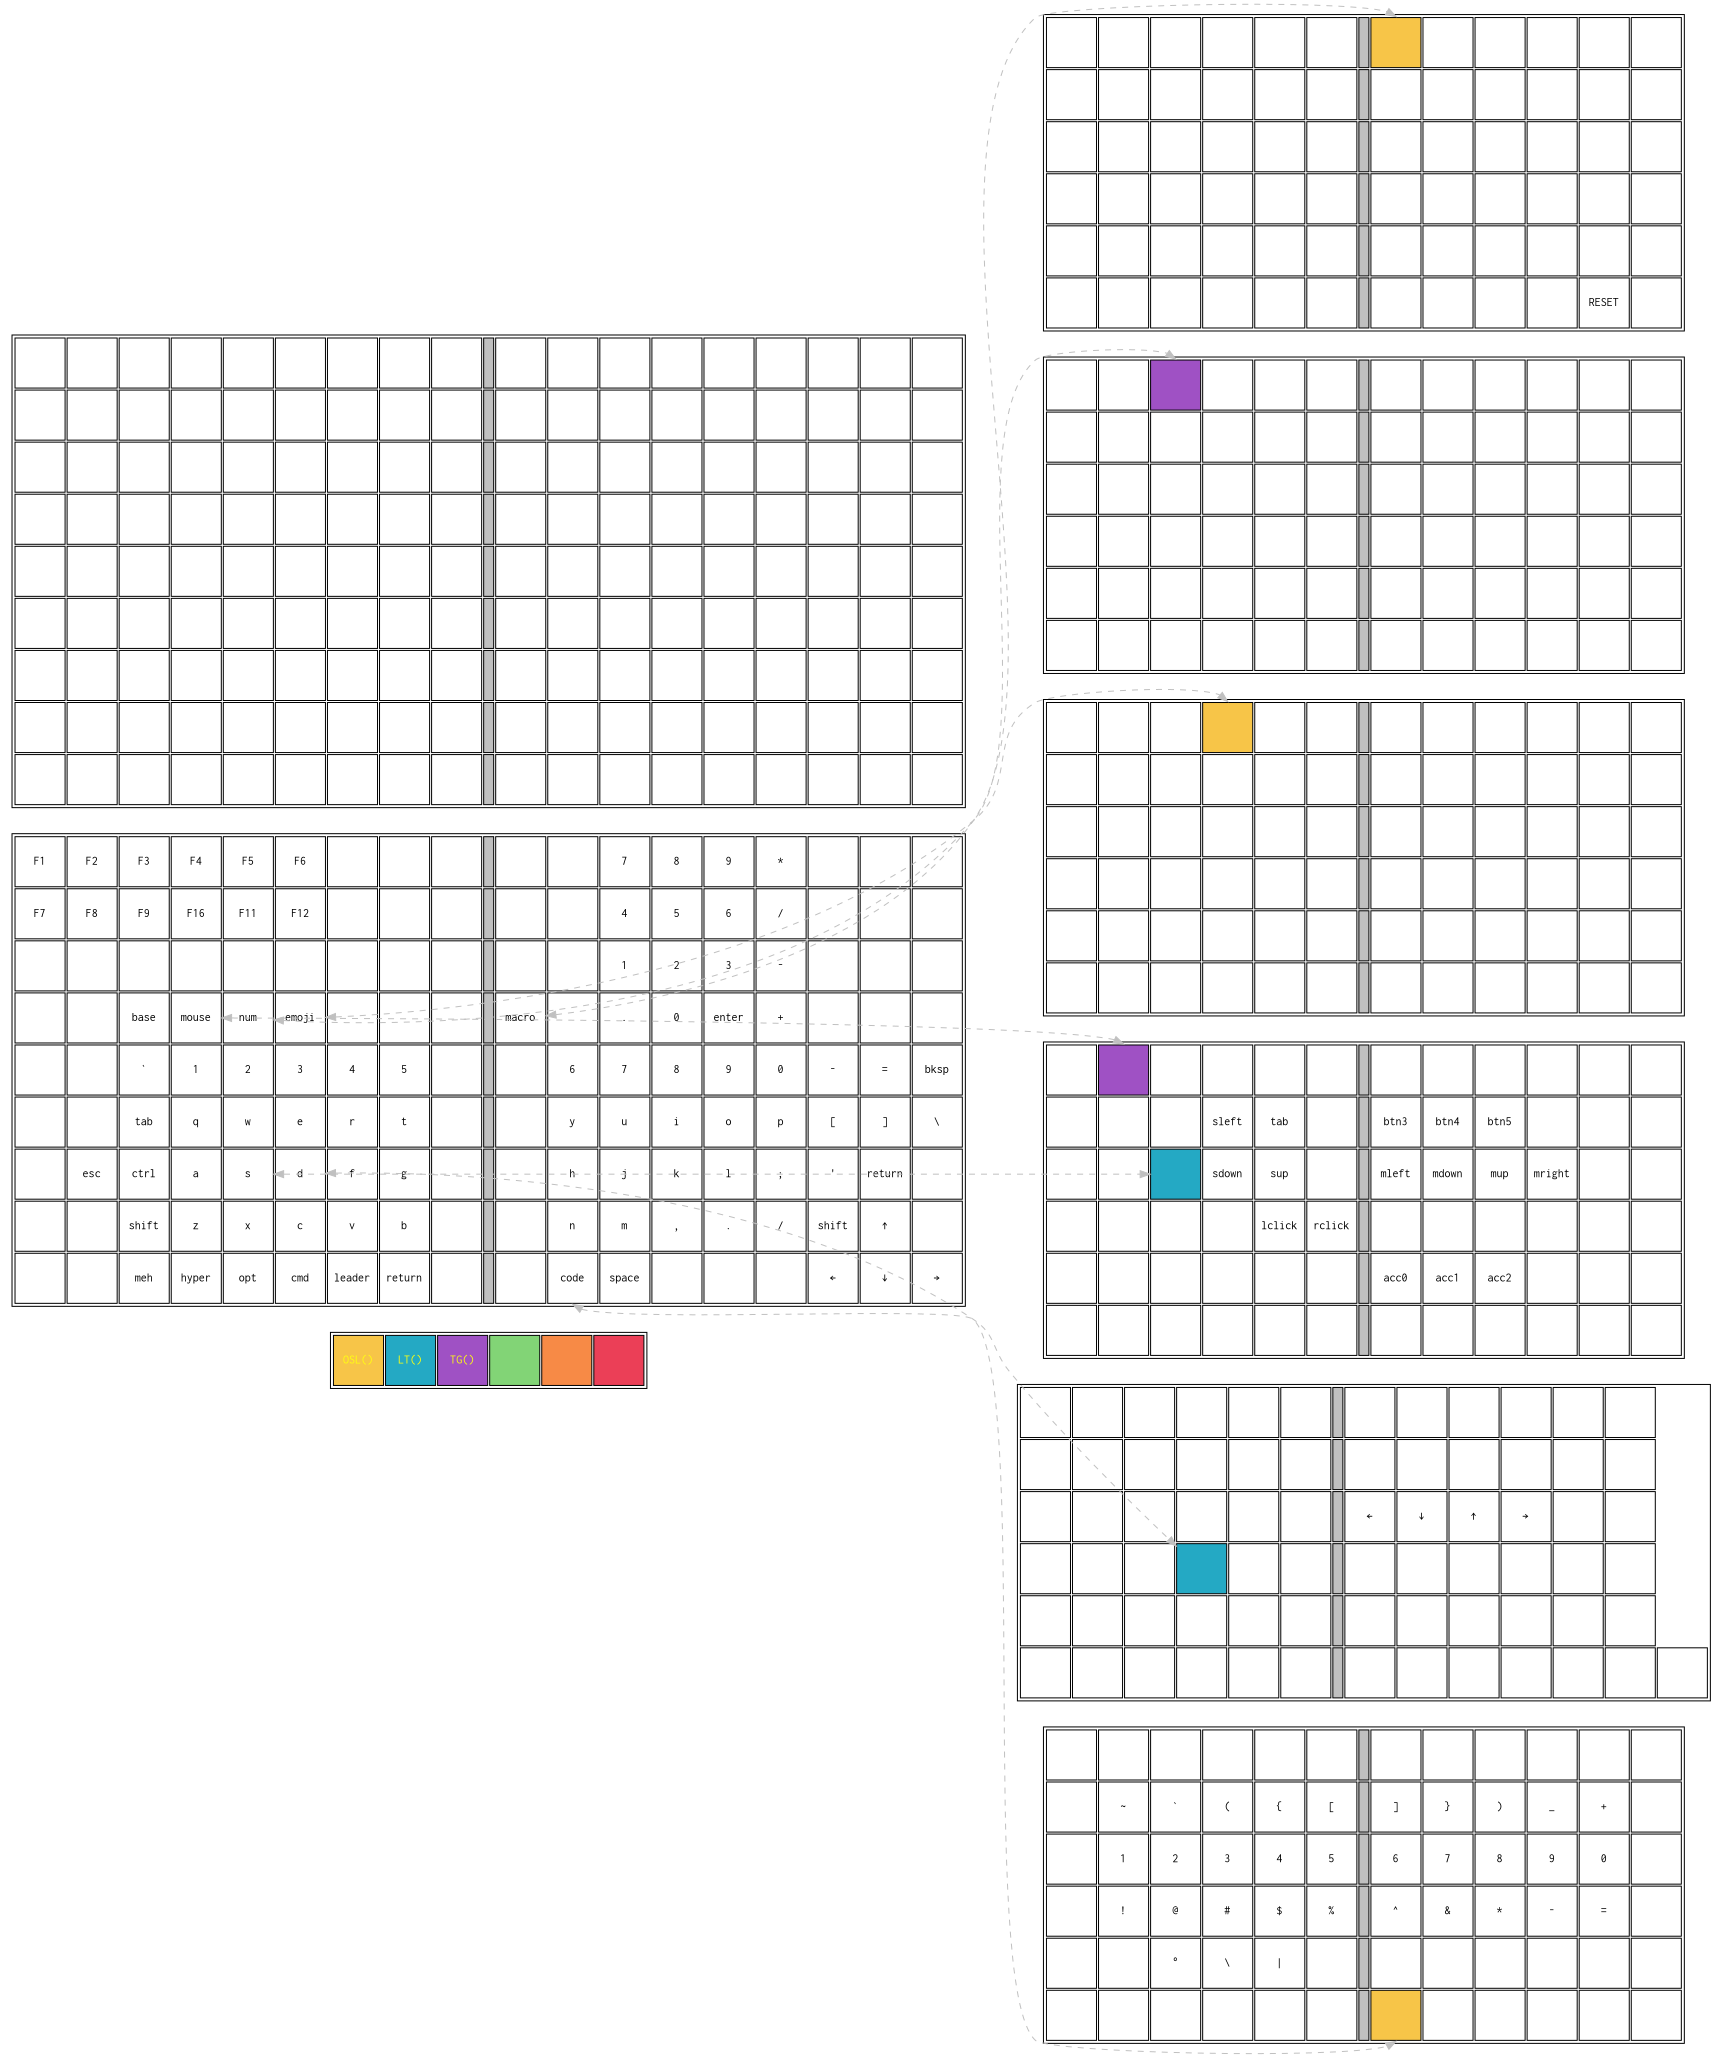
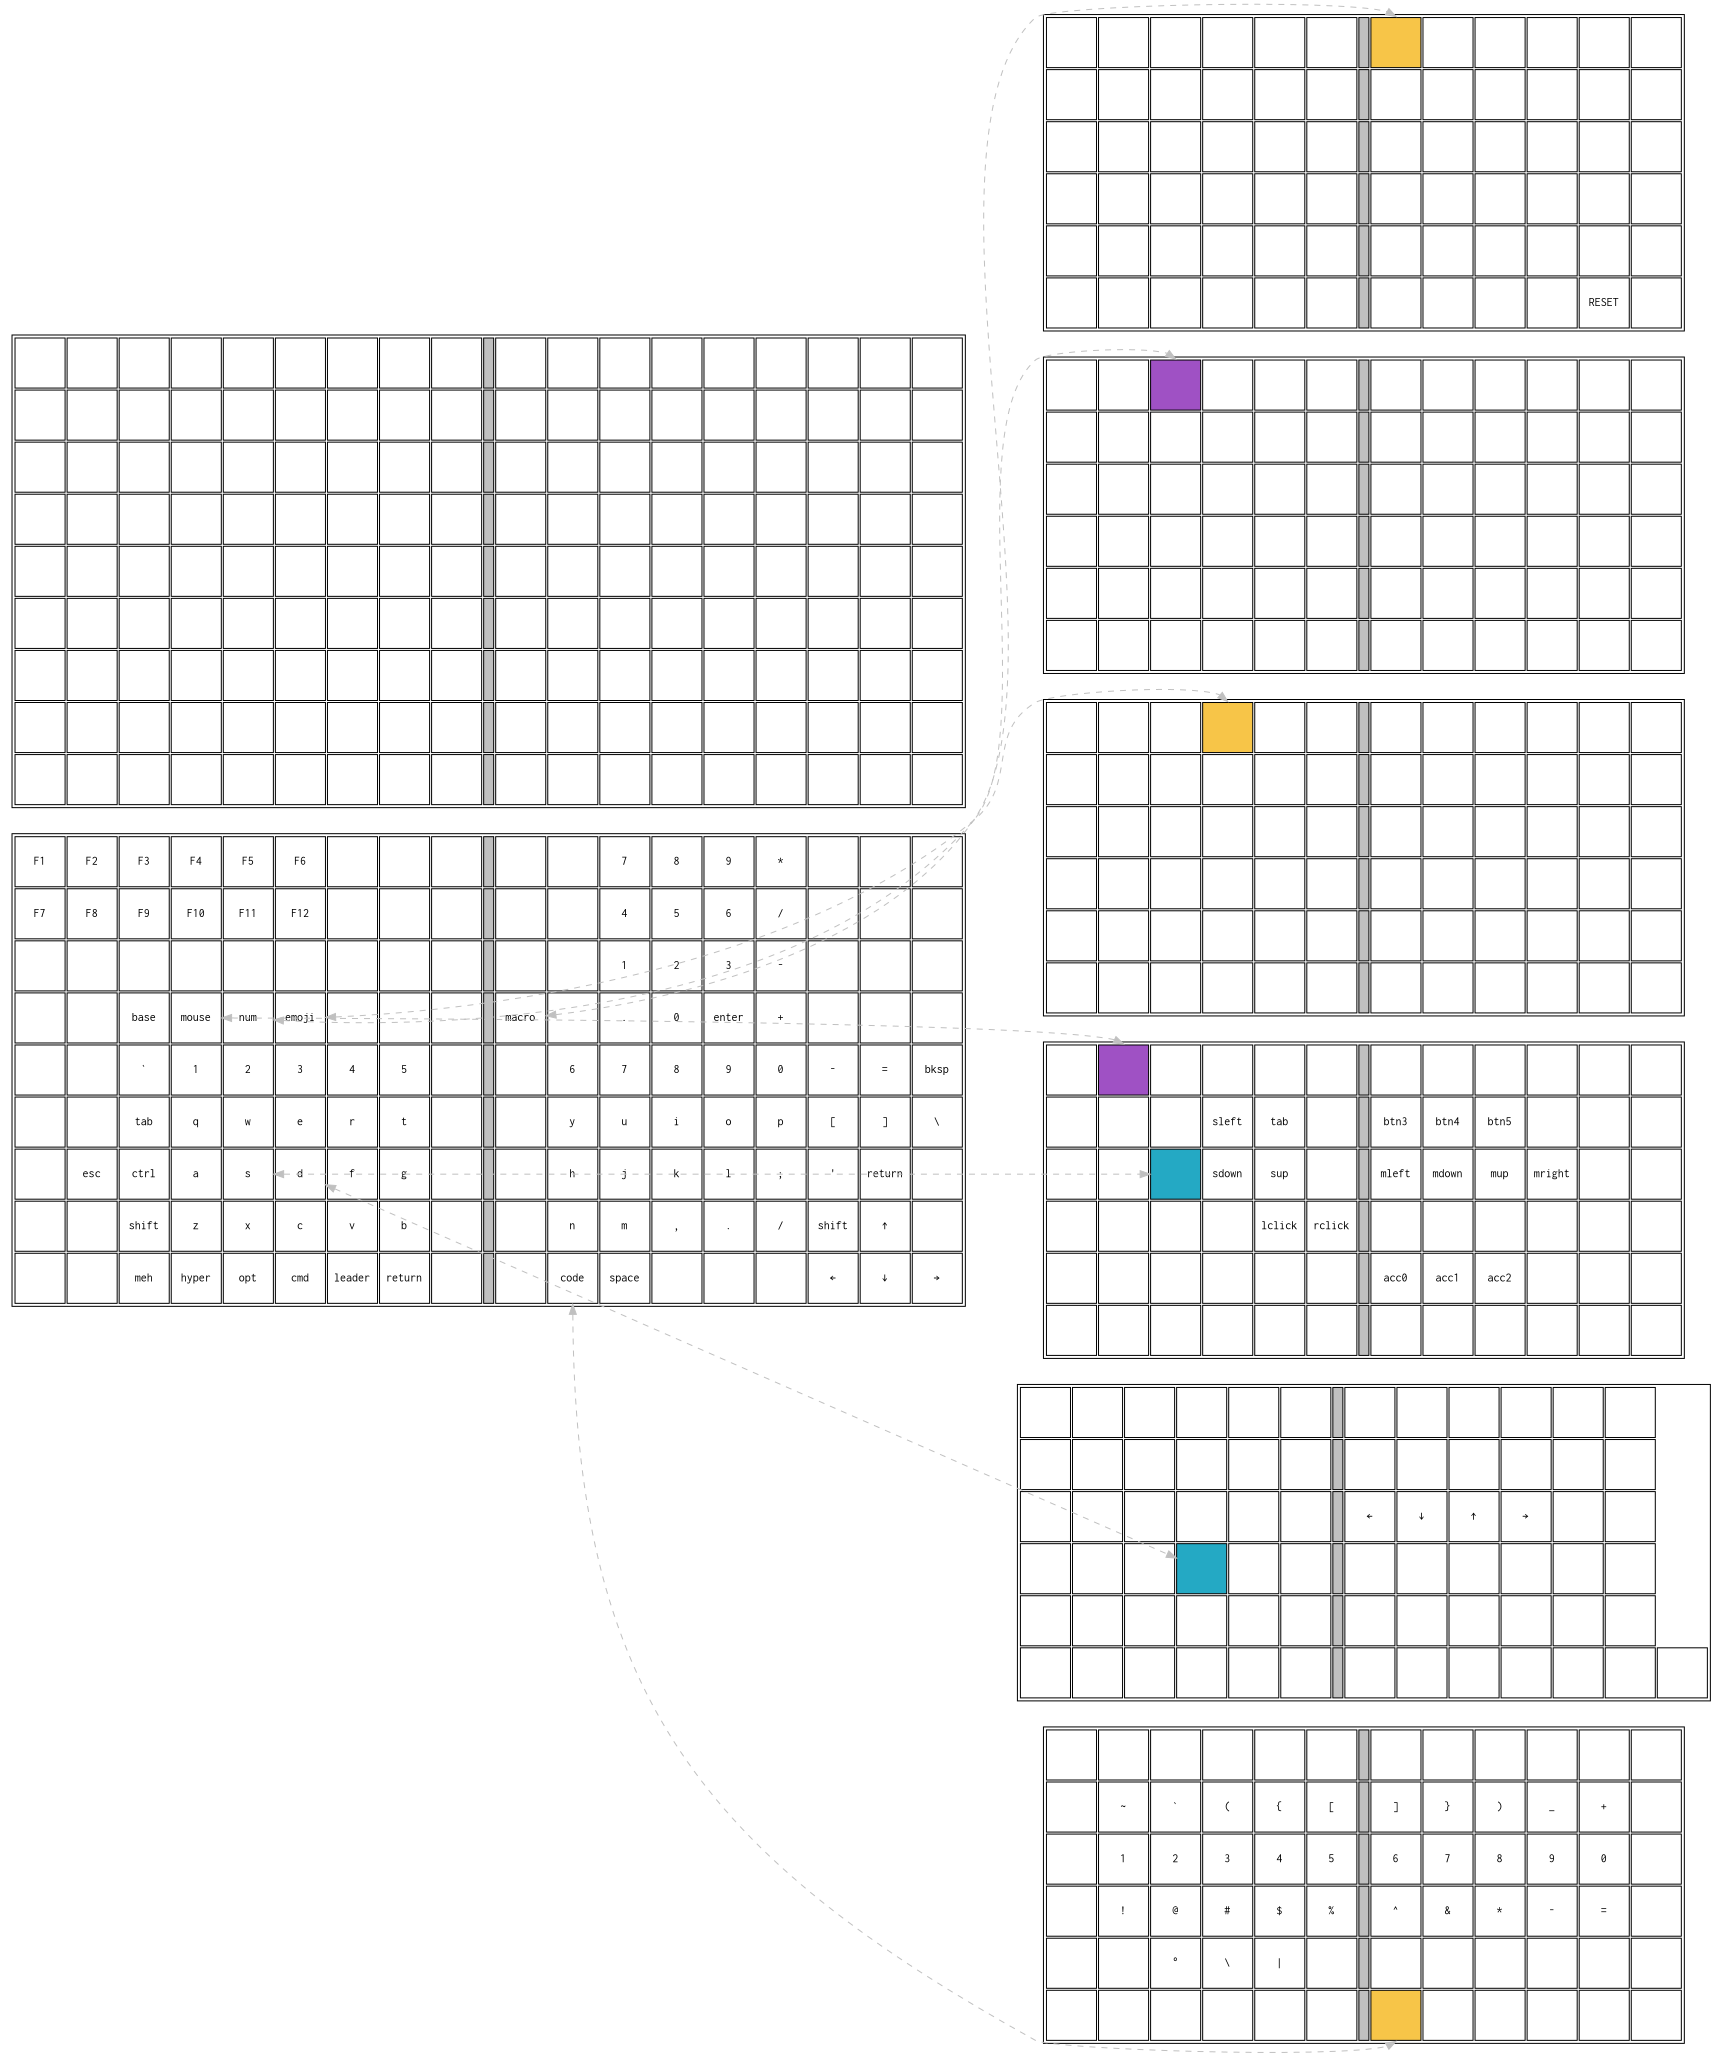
node "F1": text "F16" -> "F10"
node "OSL()": removed
